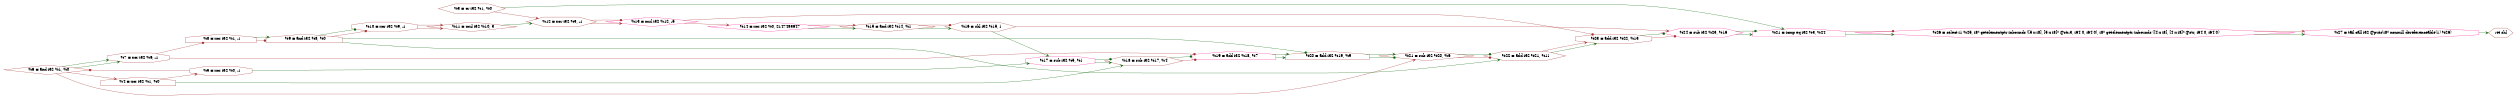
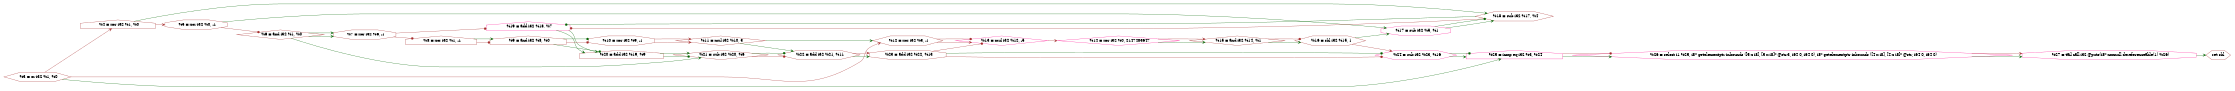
edge "%13 = mul i32 %12, -5" -> "%23 = add i32 %22, %13": reversed
node "%21 = icmp eq i32 %3, %24": label "%21 = icmp eq i32 %3, %24" -> "%25 = icmp eq i32 %3, %24"
edge "%9 = and i32 %8, %0" -> "%22 = add i32 %21, %11": now "%11 = mul i32 %10, 3" -> "%22 = add i32 %21, %11"
edge "%6 = and i32 %1, %0" -> "%4 = xor i32 %1, %0": now "%3 = or i32 %1, %0" -> "%4 = xor i32 %1, %0"
edge "%6 = and i32 %1, %0" -> "%21 = sub i32 %20, %6": color brown -> darkgreen
